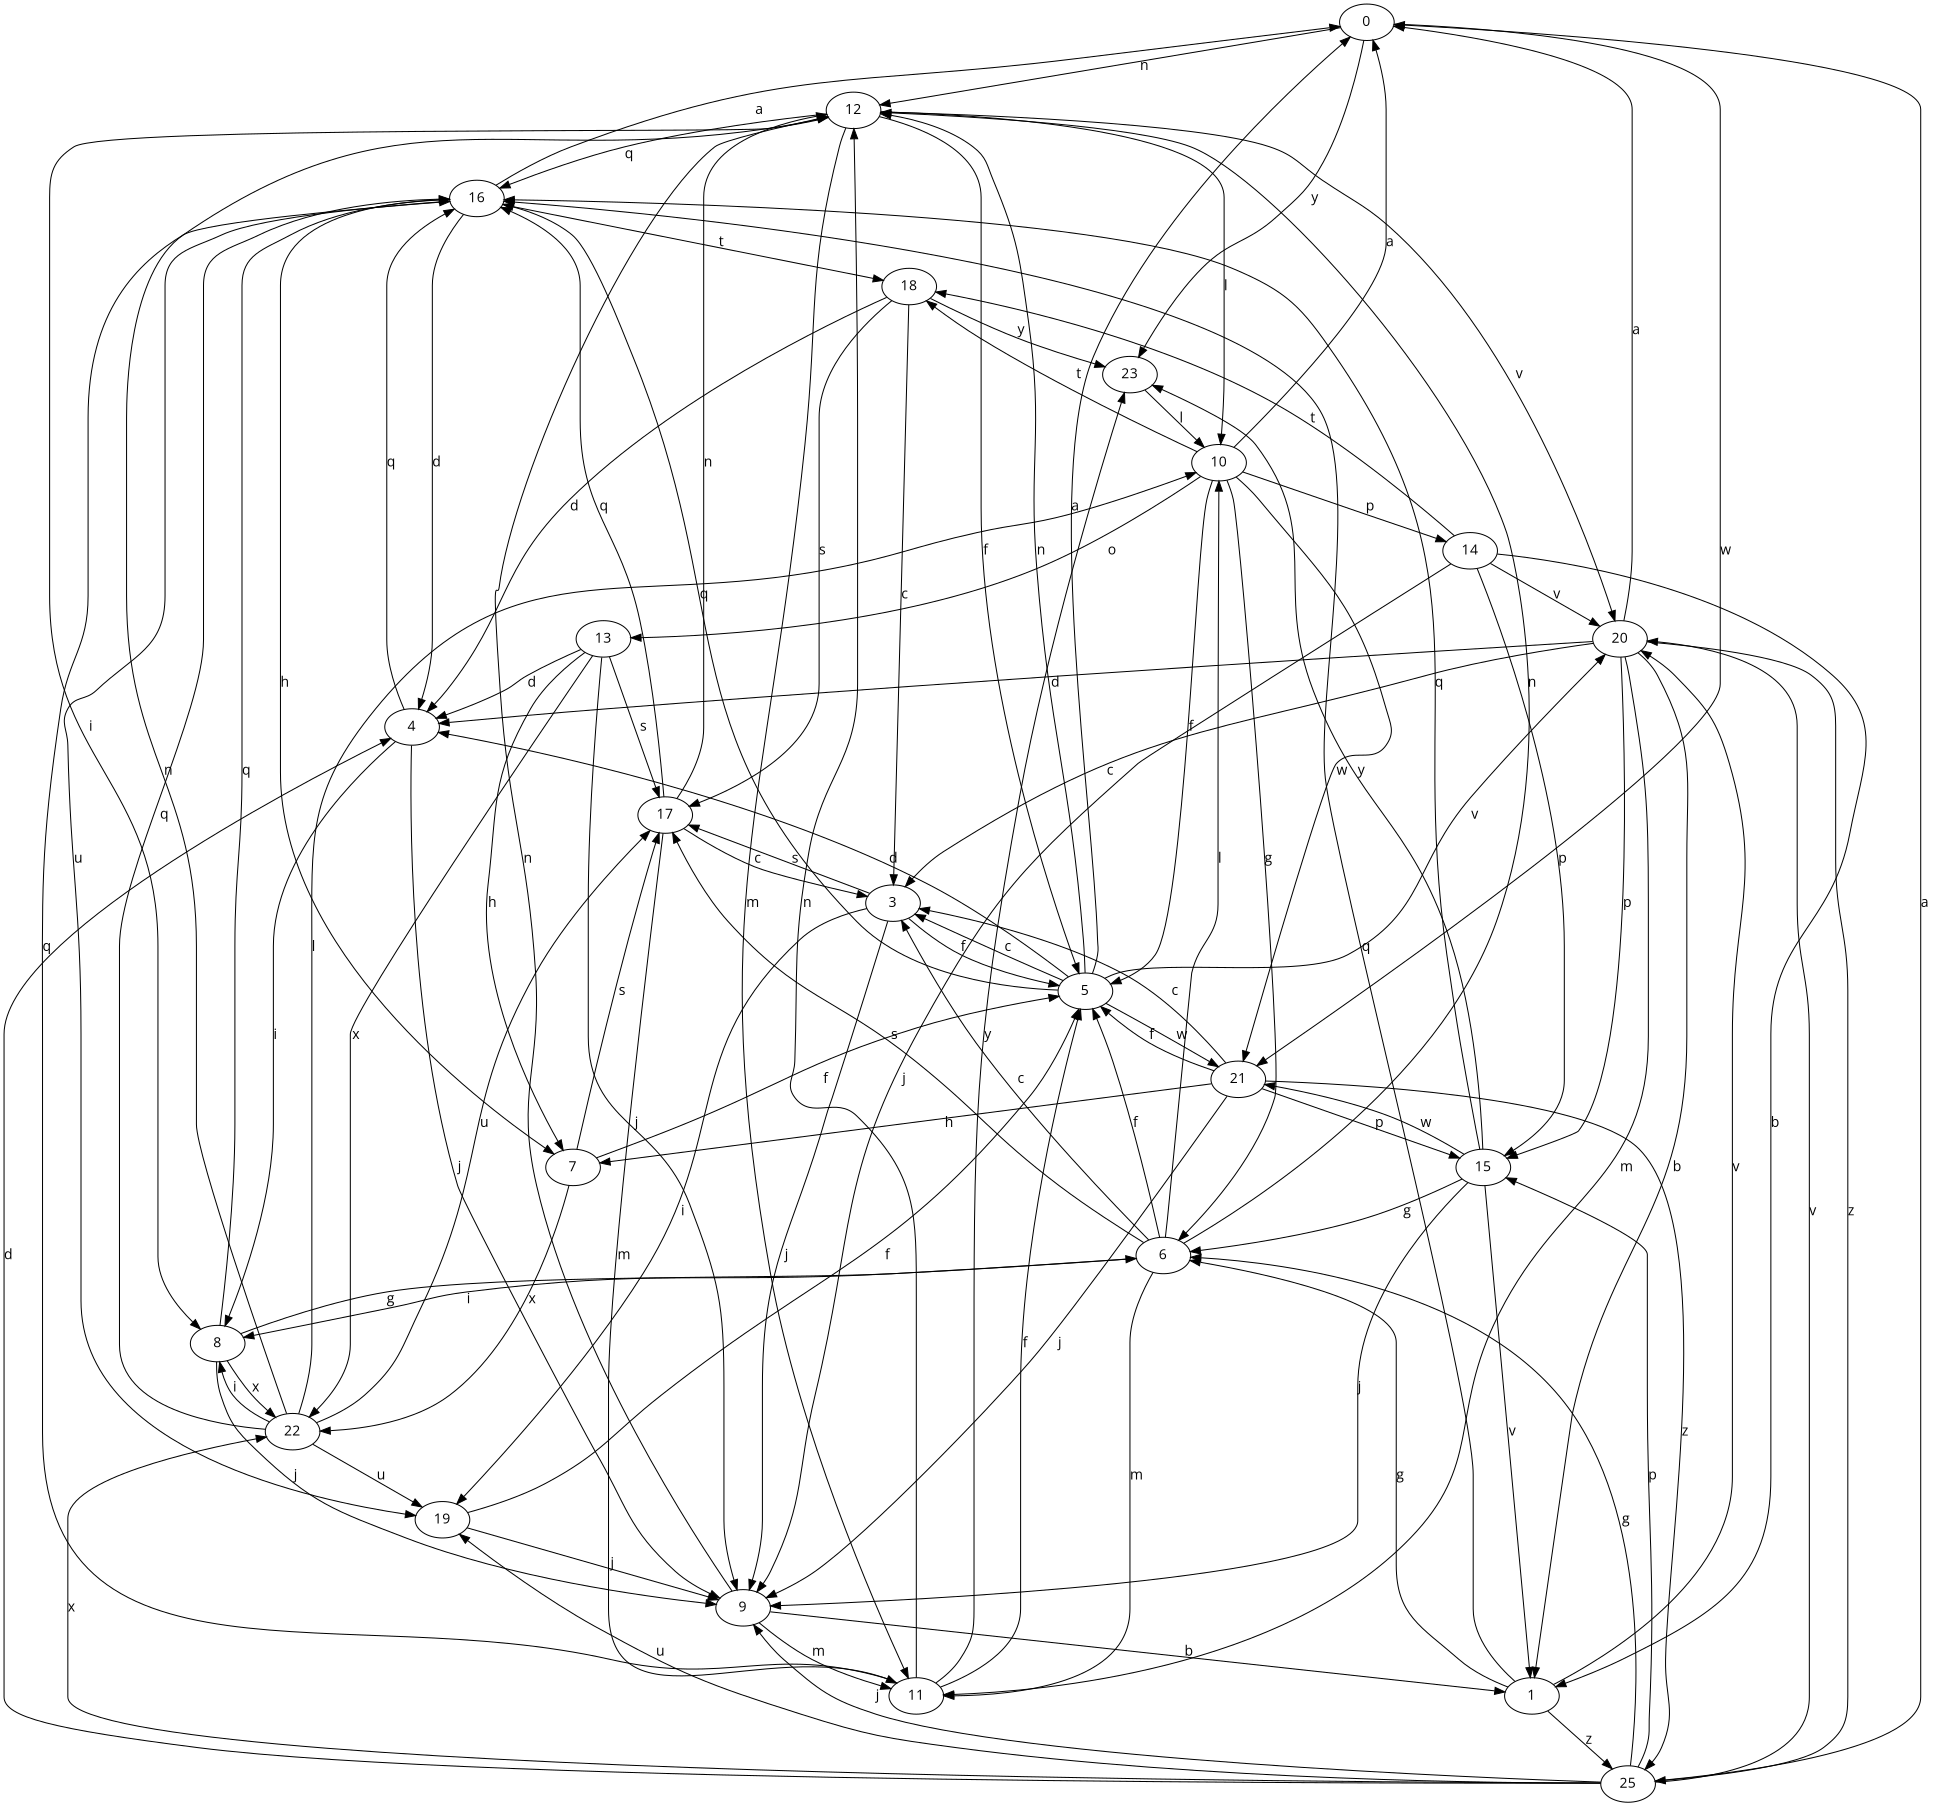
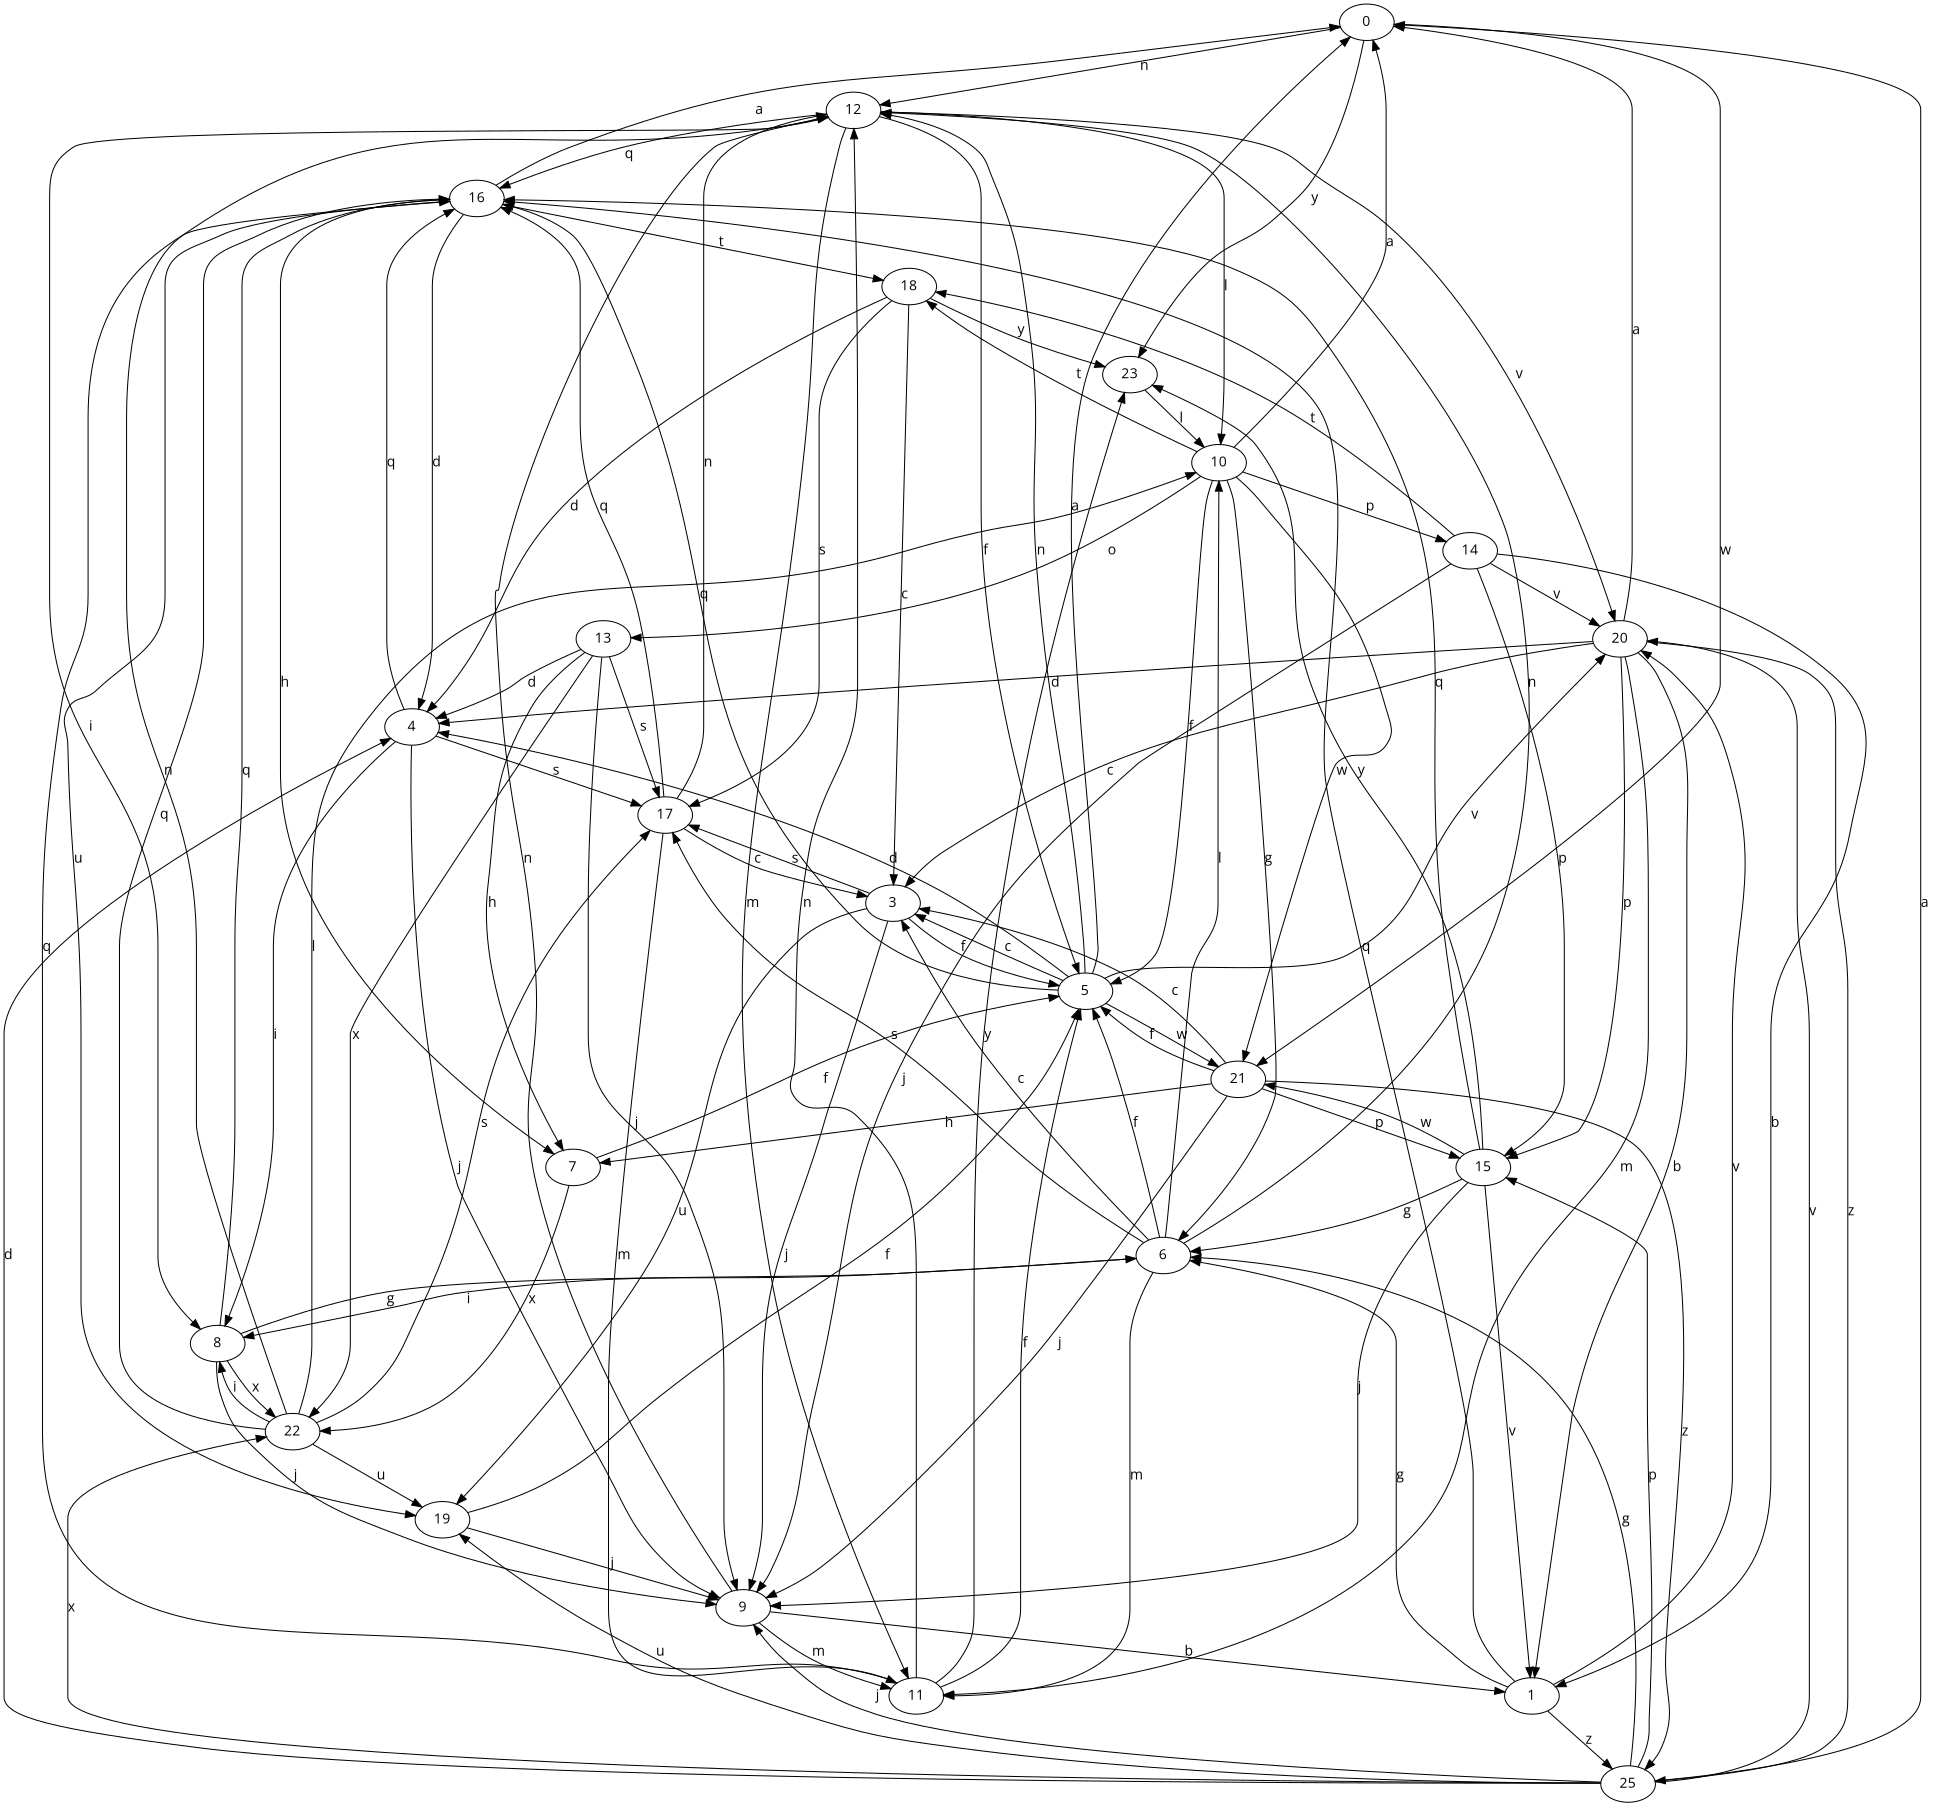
edge "7" -> "17": now "4" -> "17"
edge "22" -> "17": label "u" -> "s"
edge "3" -> "19": label "i" -> "u"
